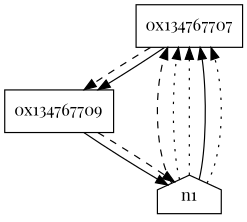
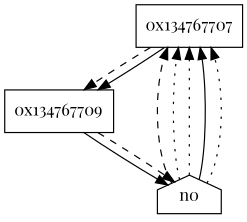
node "n1": label "n1" -> "n0"
